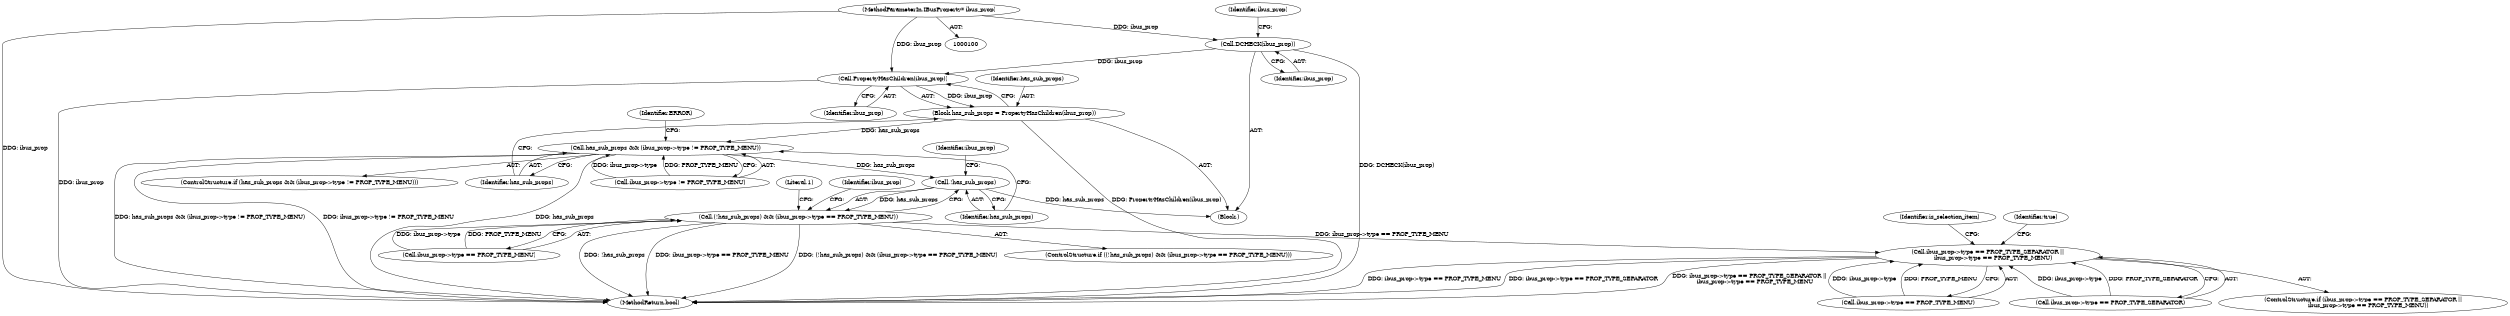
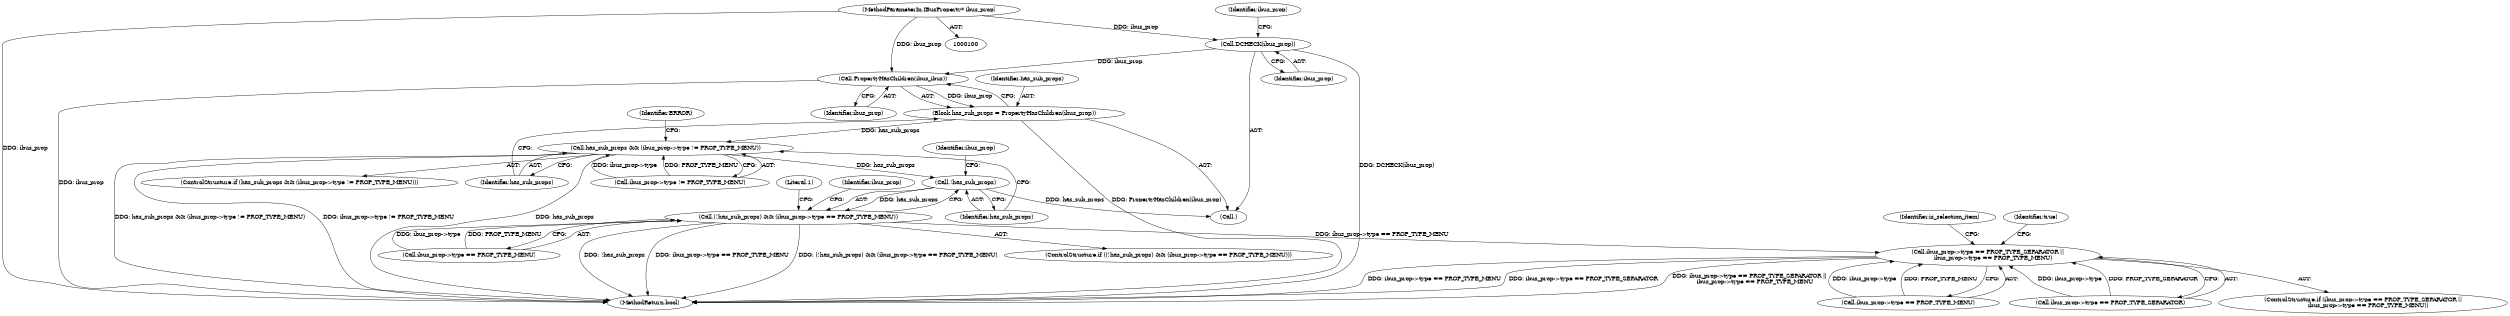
node "(Call,PropertyHasChildren(ibus_prop))": label "(Call,PropertyHasChildren(ibus_prop))" -> "(Call,PropertyHasChildren(ibus_ibus))"
node "(Block,)": label "(Block,)" -> "(Call,)"
